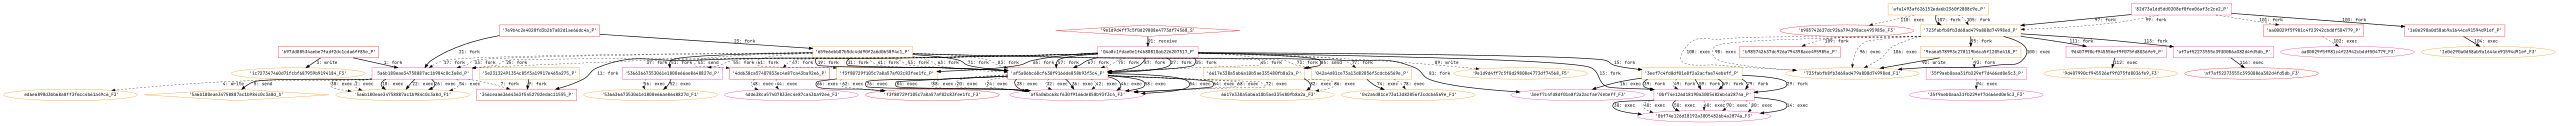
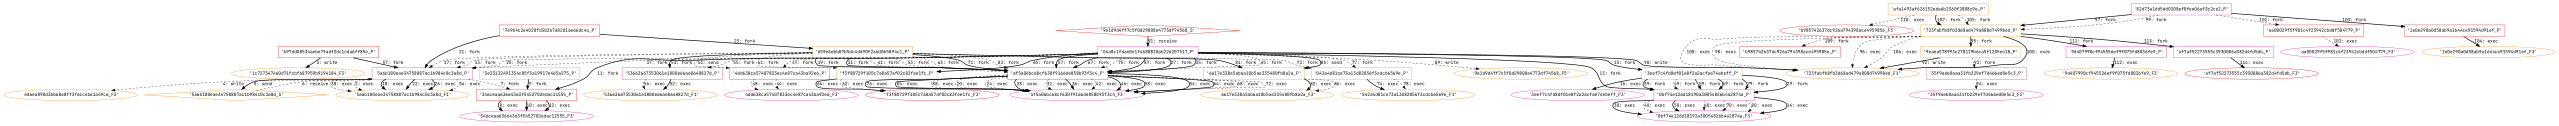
edge "'04a8c1fdae0e1f4680810ab226207517_P'" -> "'723fabfb8fb3d68ad479a808d74998ed_F1'": added, label "90: write"
edge "'659e6ebb07b5dc4dd90f2a6d065894c1_P'" -> "'3eef7c4fd8df01e8f2a2acfae74ebeff_F3'": now "'659e6ebb07b5dc4dd90f2a6d065894c1_P'" -> "'6617e338a5ab6a10b5ae335480fb8a2a_P'"
edge "'697dd08534aebe7fadf2dc1cda6ff85e_P'" -> "'5a6b180eae34758887ac1b984c0c3a8d_P'": label "1: fork" -> "57: fork"
edge "'5a6b180eae34758887ac1b984c0c3a8d_S'" -> "'5a6b180eae34758887ac1b984c0c3a8d_P'": added, label "6: receive"
node "'346ceaa63664363f5452702edac11555_F3'": added
